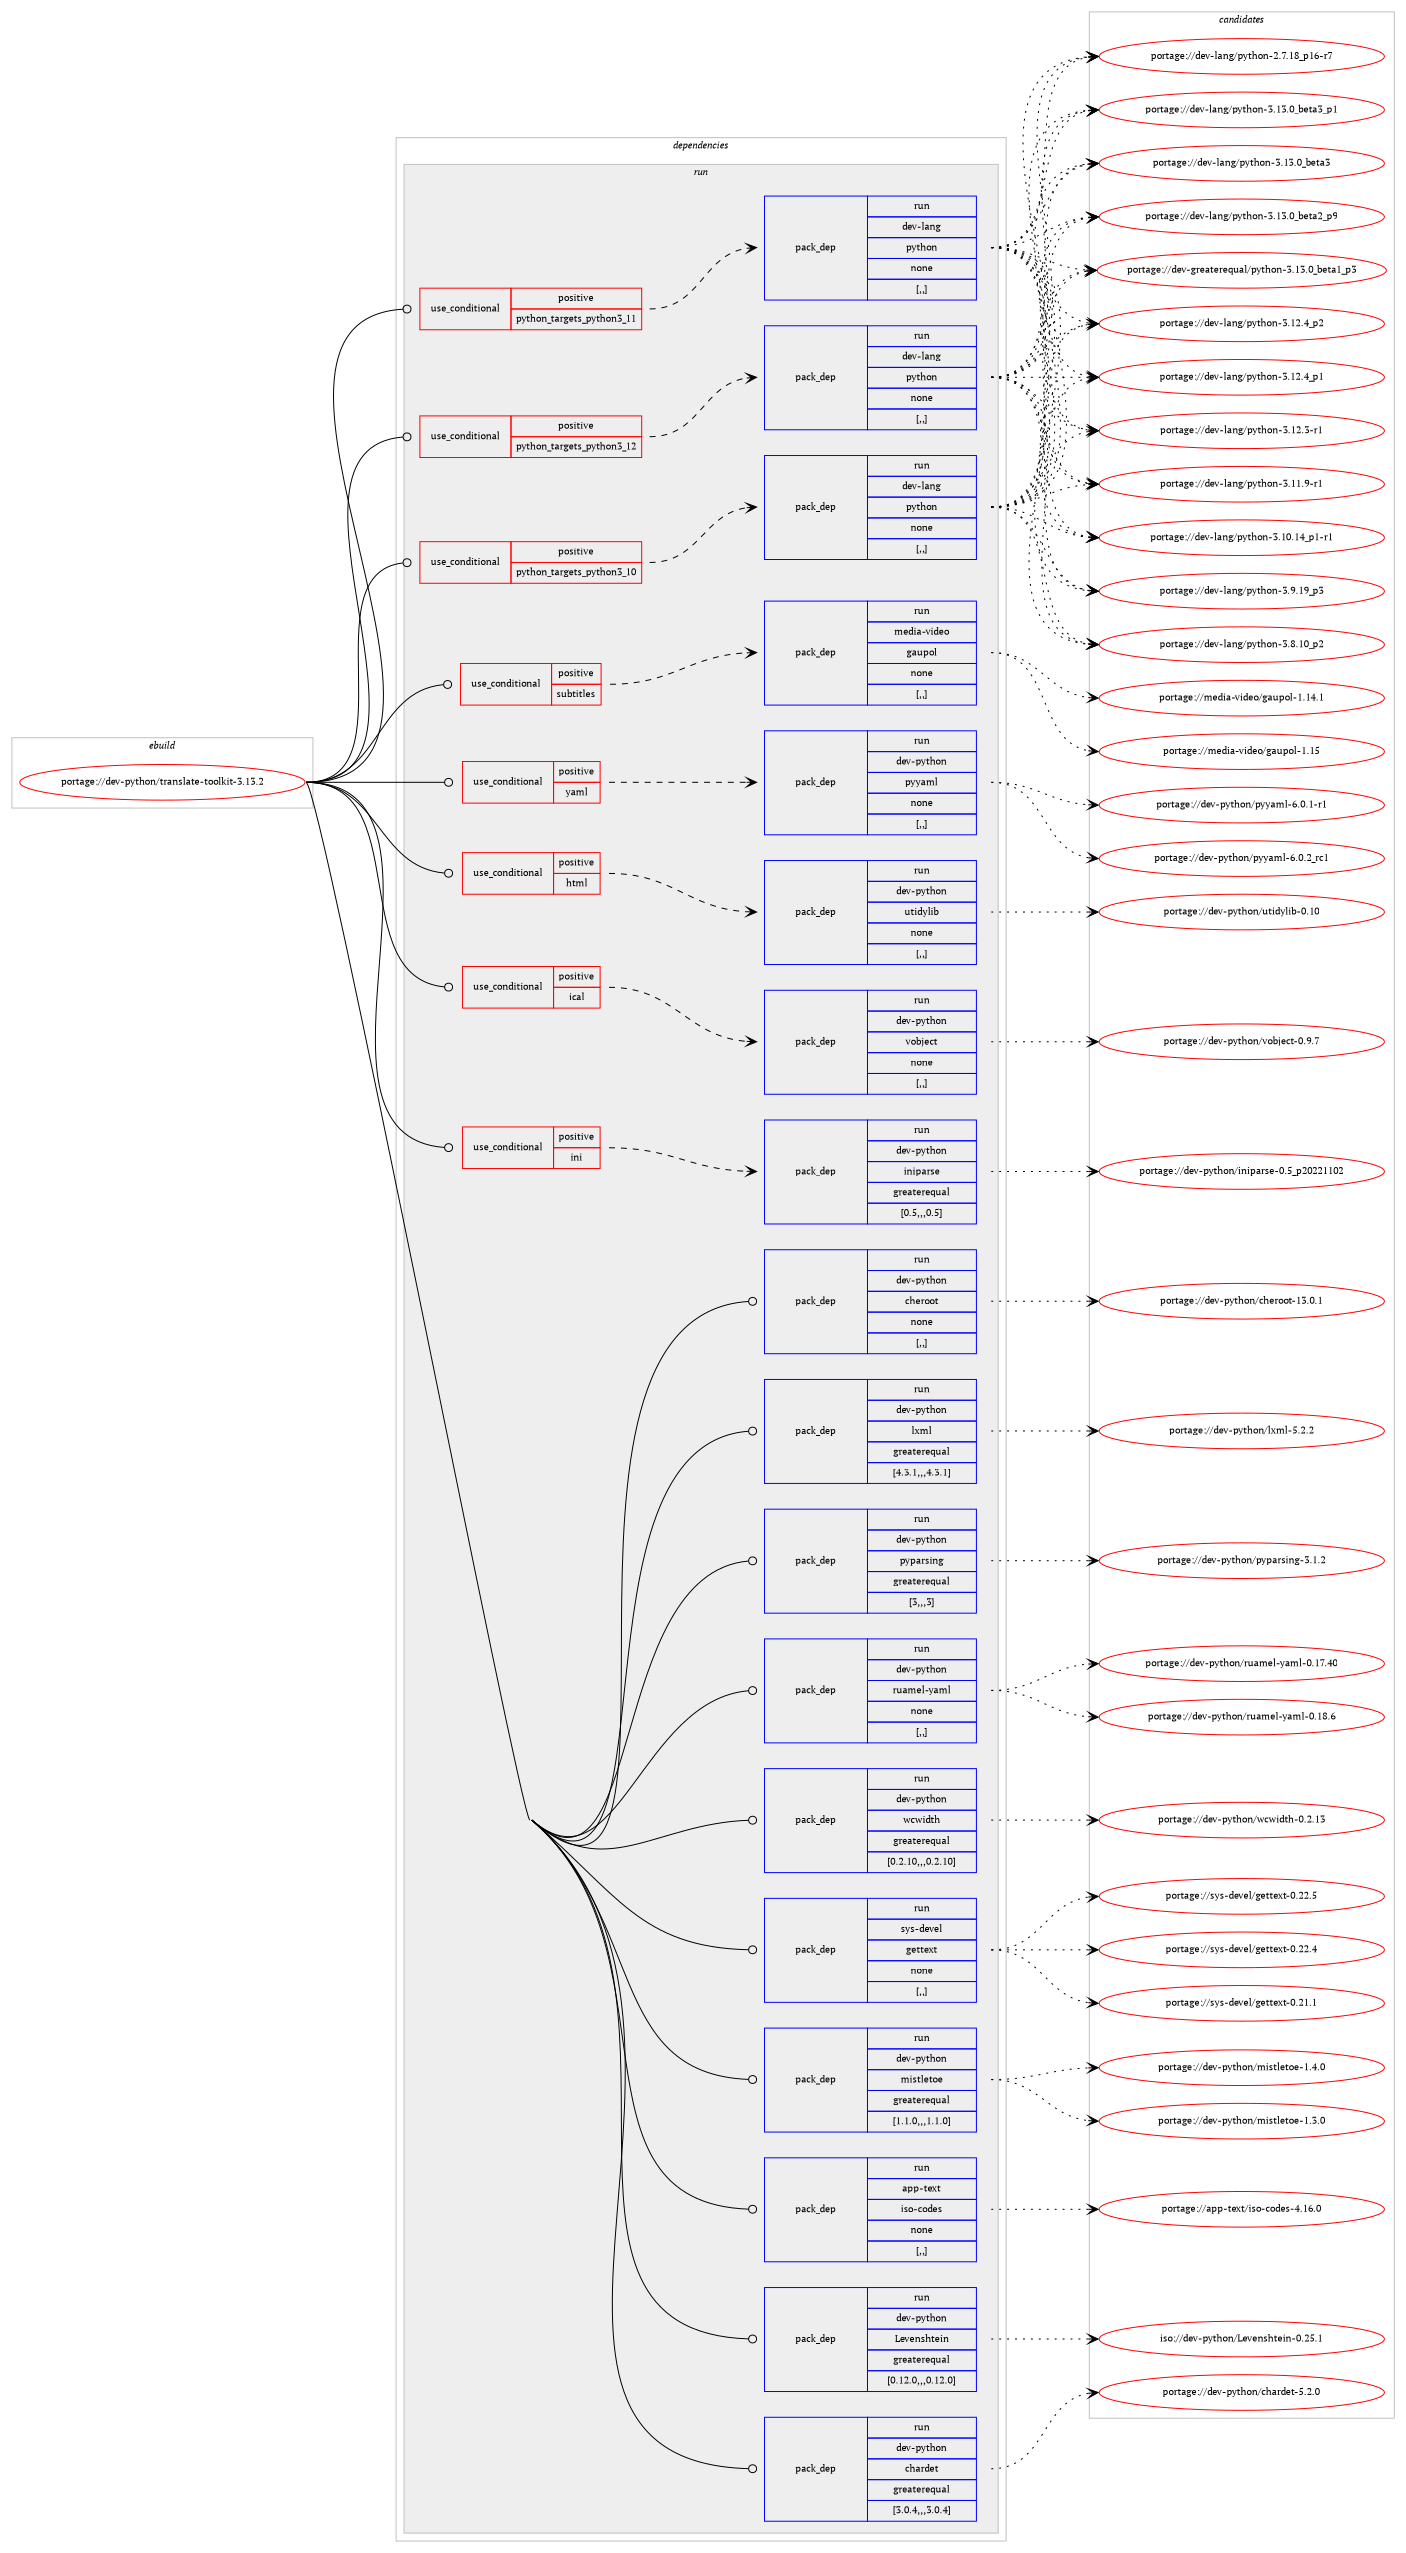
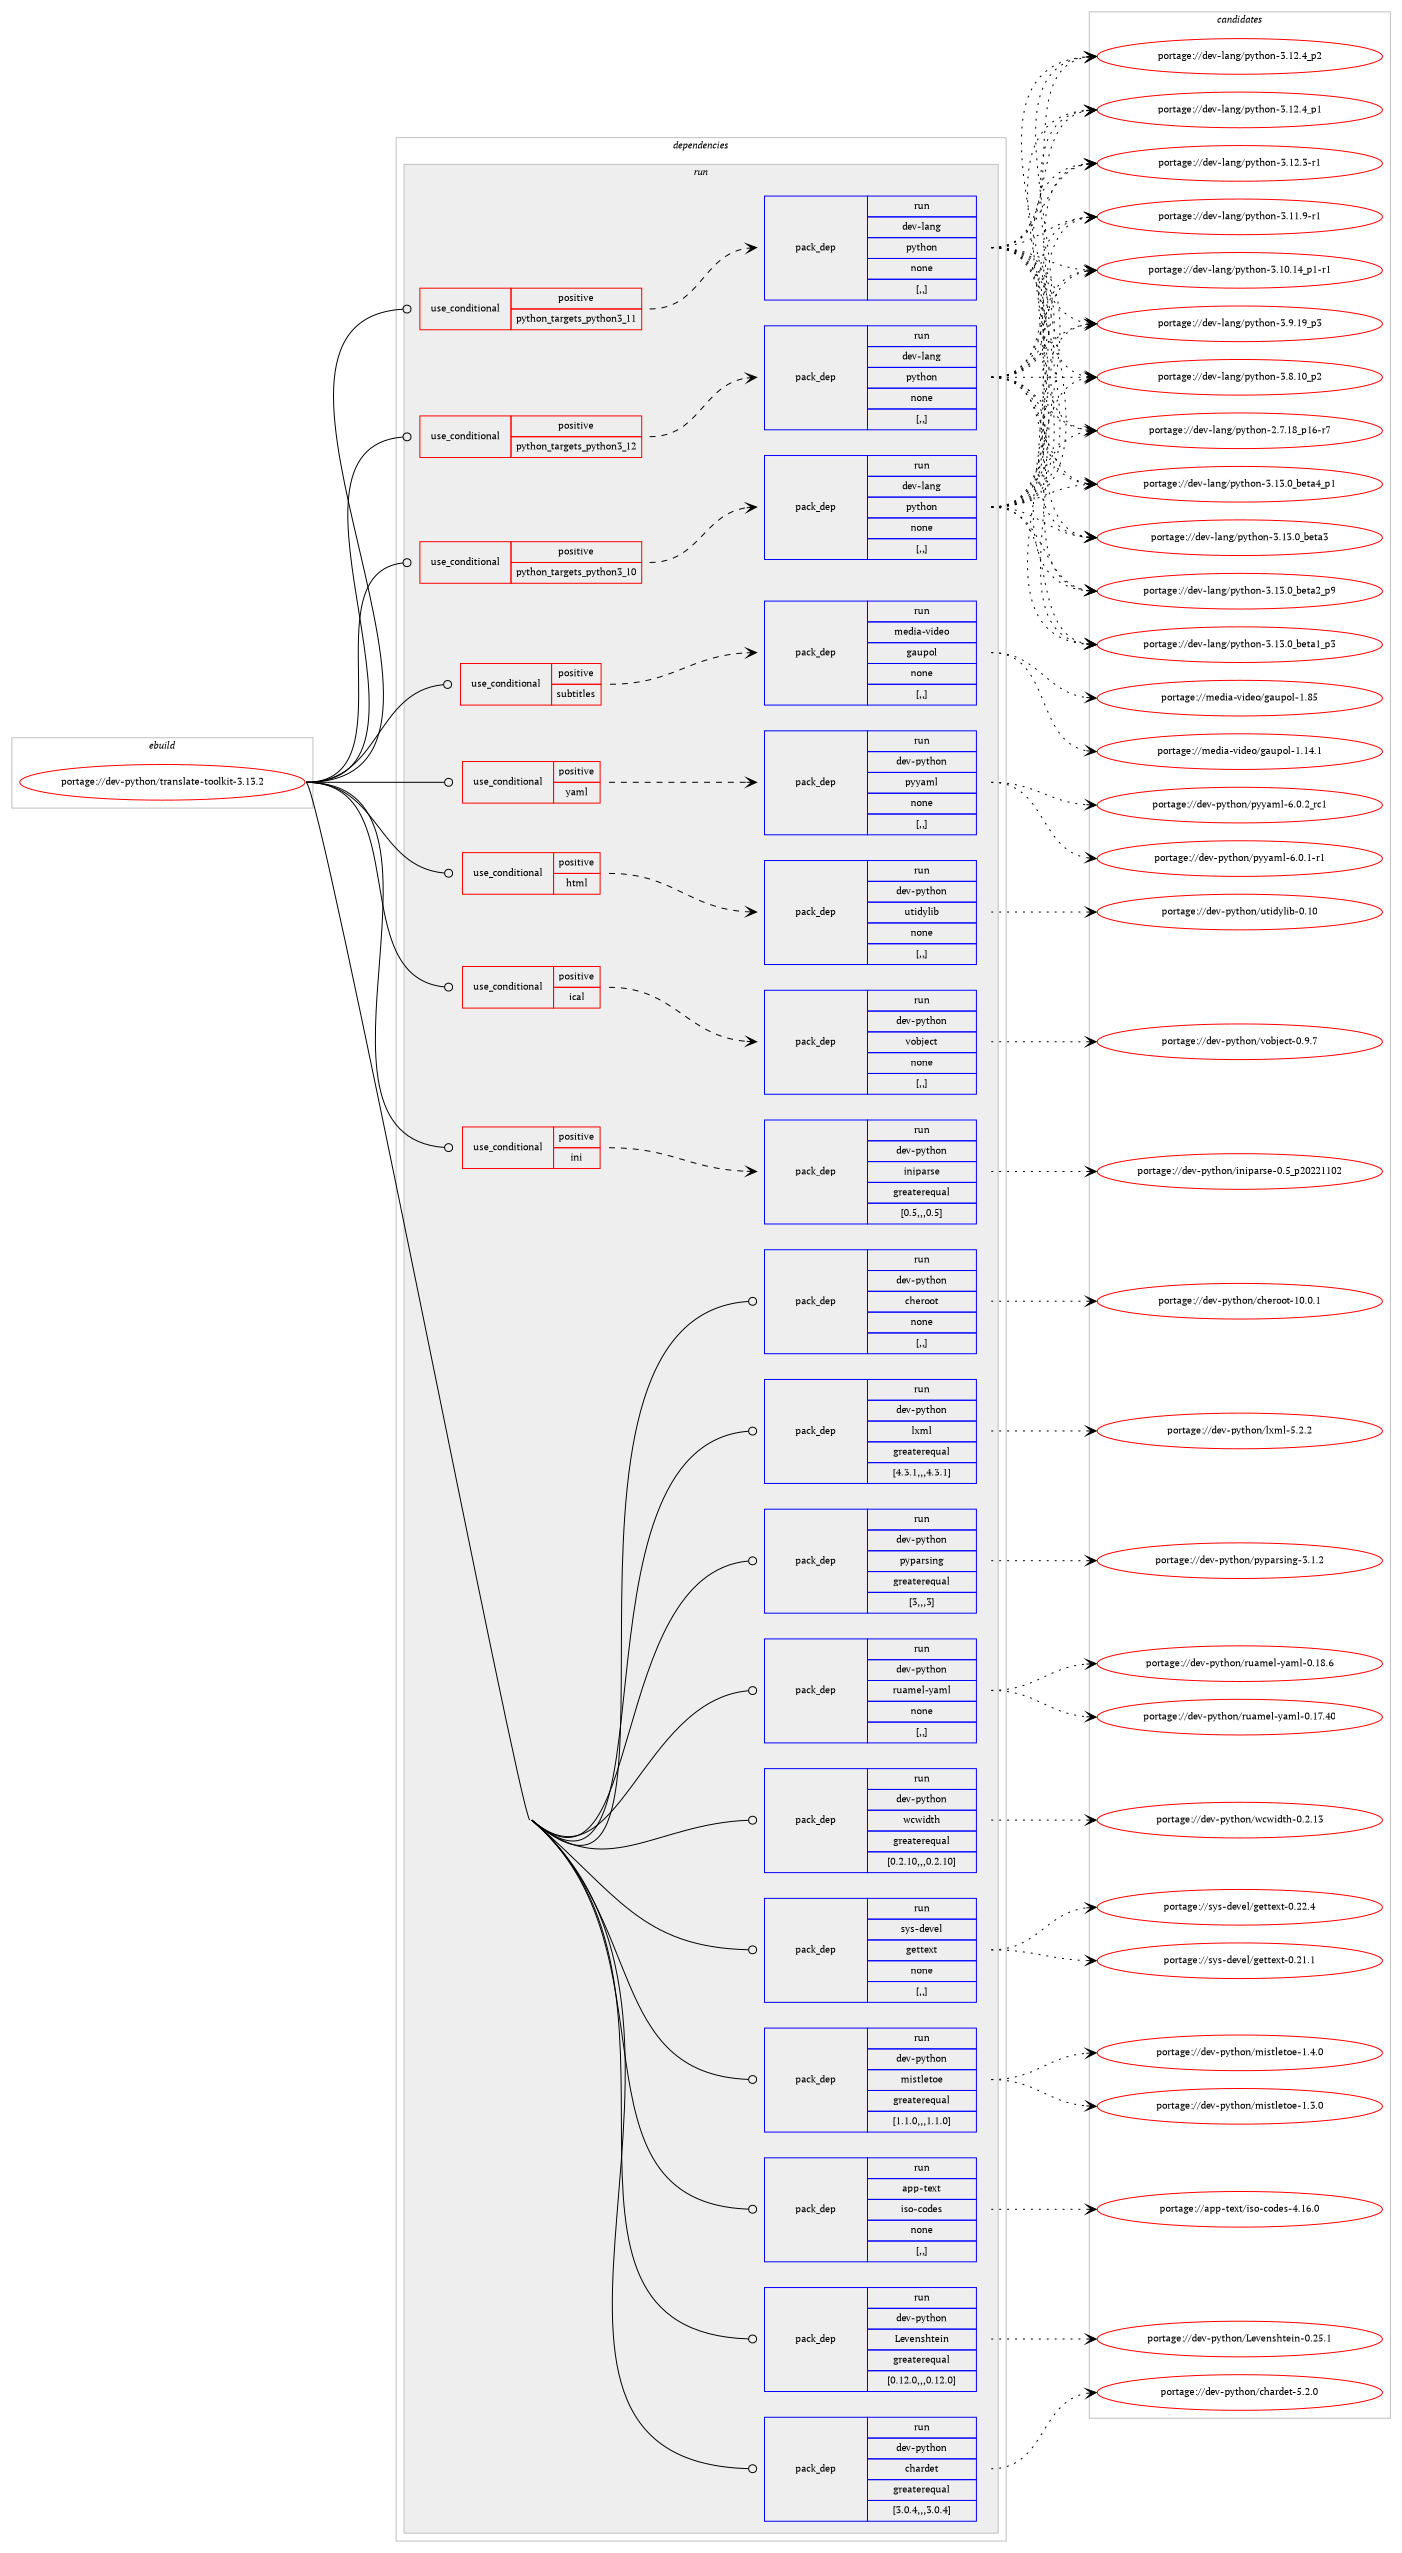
node "portage://dev-lang/python-3.13.0_beta3_p1": label "portage://dev-lang/python-3.13.0_beta3_p1" -> "portage://dev-lang/python-3.13.0_beta4_p1"
node "portage://dev-greaterequal/python-3.13.0_beta1_p3": label "portage://dev-greaterequal/python-3.13.0_beta1_p3" -> "portage://dev-lang/python-3.13.0_beta1_p3"
node "portage://media-video/gaupol-1.15": label "portage://media-video/gaupol-1.15" -> "portage://media-video/gaupol-1.85"
node "portage://dev-python/cheroot-13.0.1": label "portage://dev-python/cheroot-13.0.1" -> "portage://dev-python/cheroot-10.0.1"
node "portage://sys-devel/gettext-0.22.5": removed
node "iso://dev-python/Levenshtein-0.25.1": label "iso://dev-python/Levenshtein-0.25.1" -> "portage://dev-python/Levenshtein-0.25.1"
